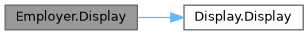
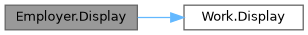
node "Display.Display": label "Display.Display" -> "Work.Display"
